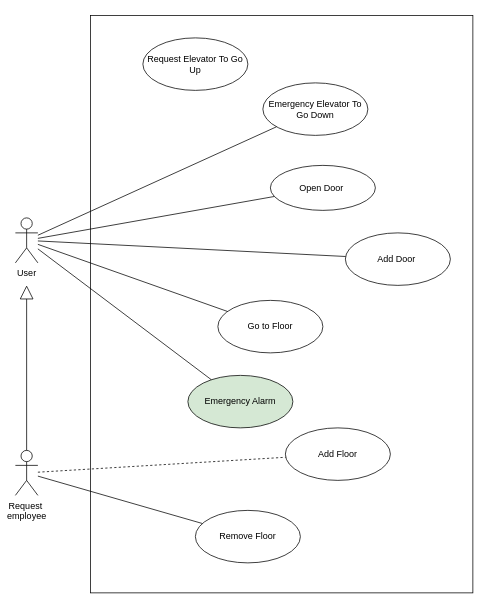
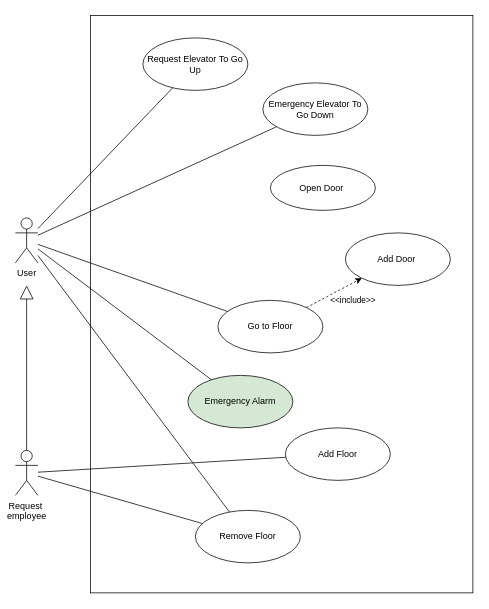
edge "Request Elevator To Go Up" -- "User": added
edge "Open Door" -- "User": removed
edge "User" -- "Add Door": now "User" -- "Remove Floor"
edge "Go to Floor" -> "Add Door": added, label "<<include>>"
edge "Add Floor" -- "Request employee": style dashed -> solid
